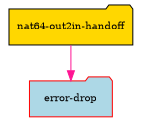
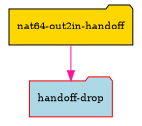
node "error-drop": label "error-drop" -> "handoff-drop"
